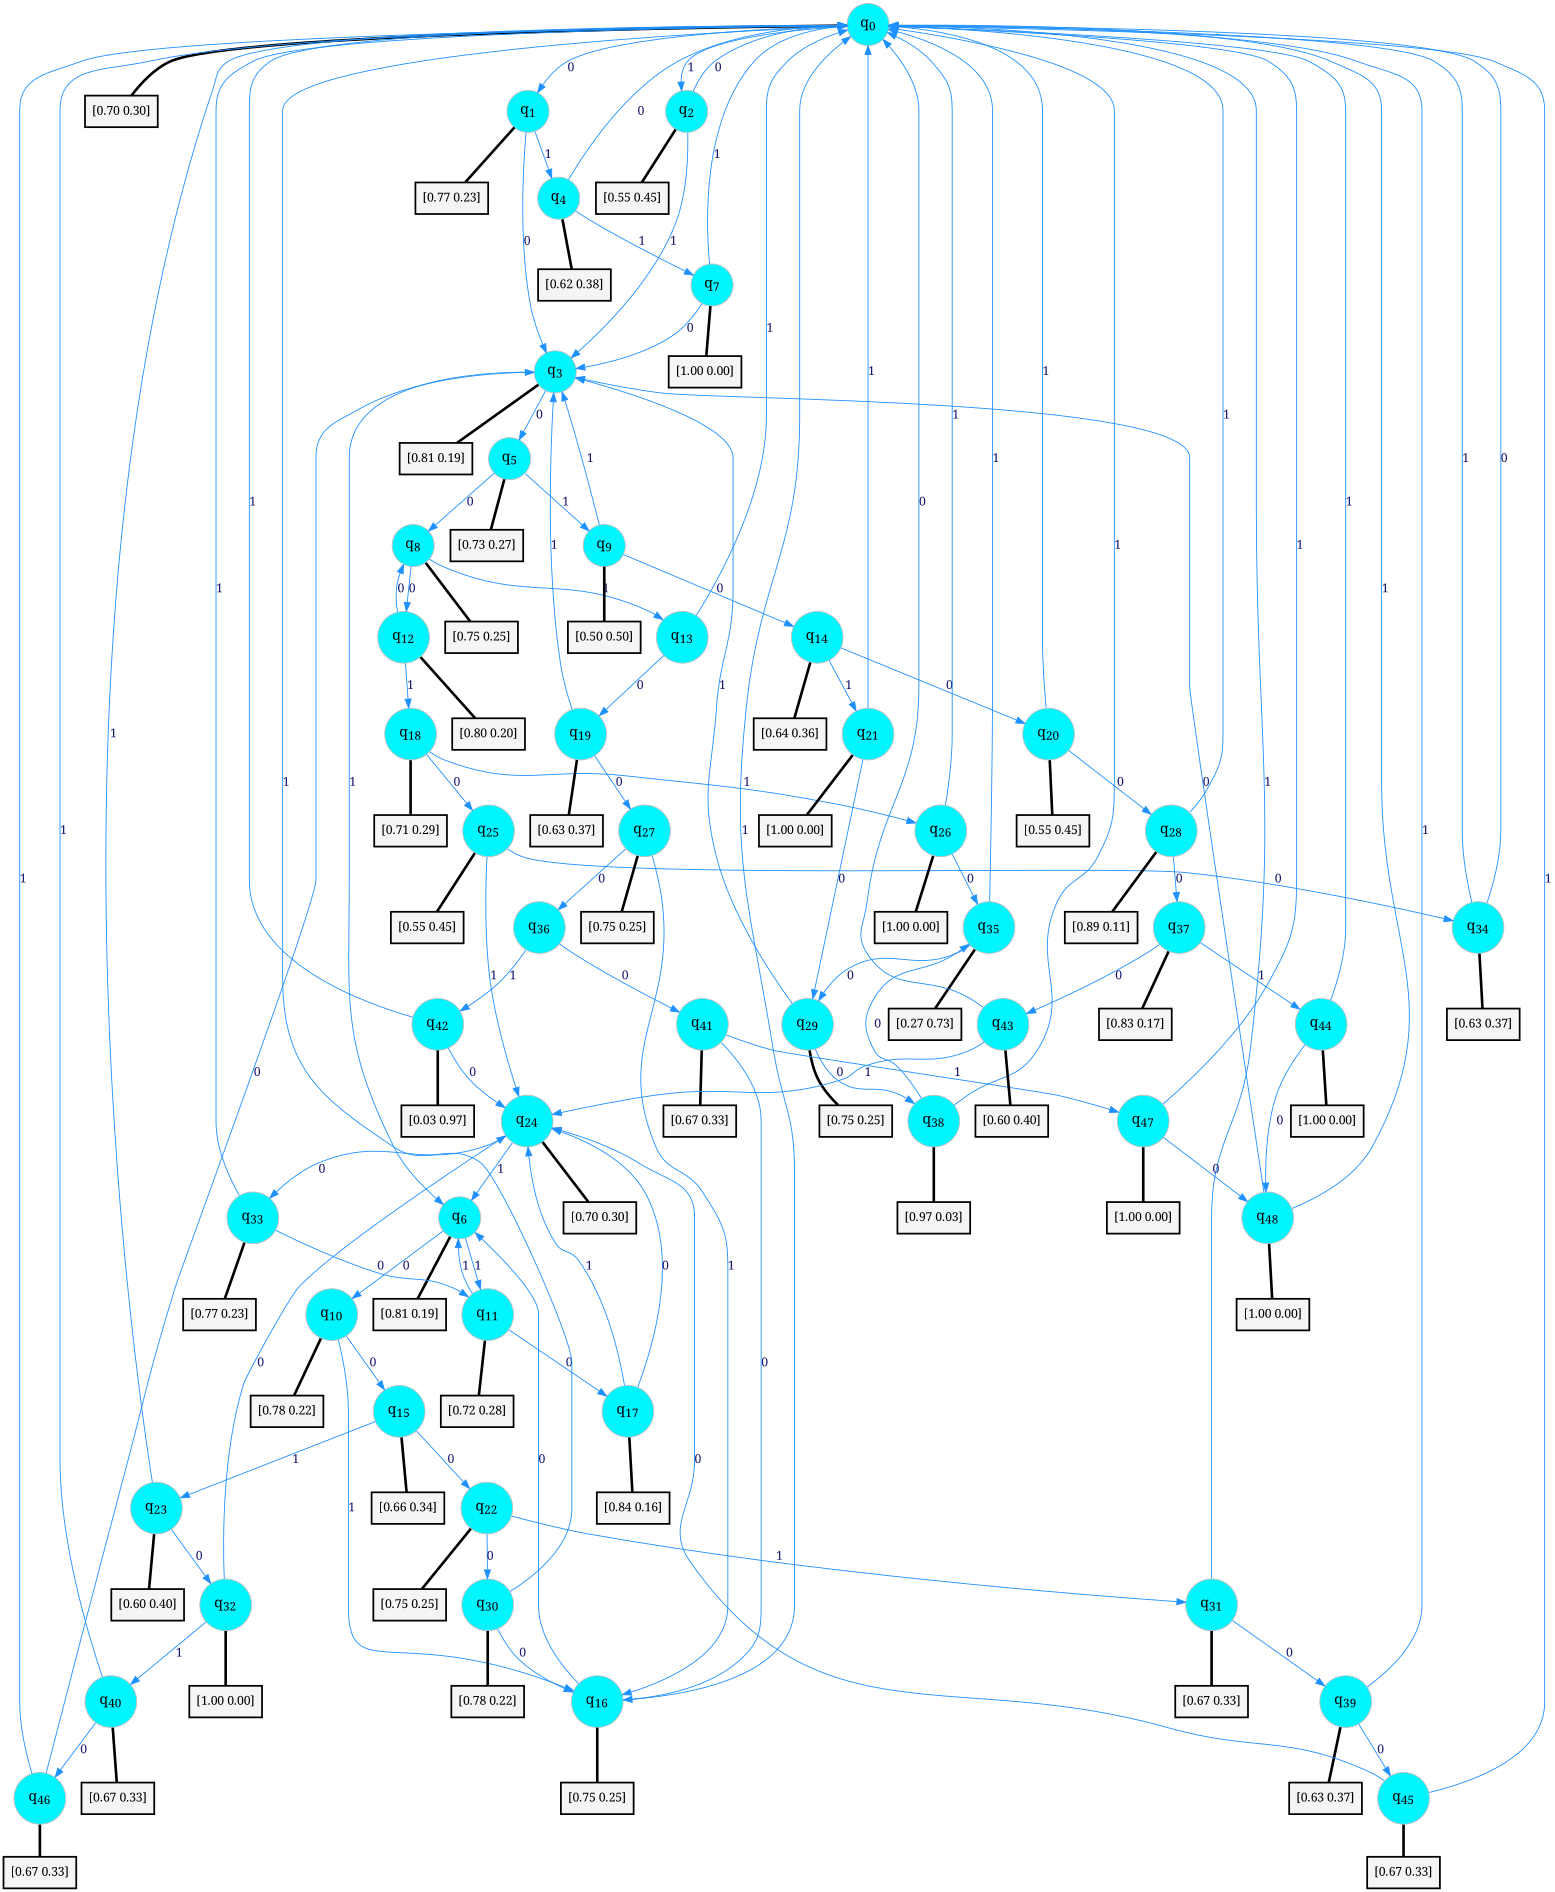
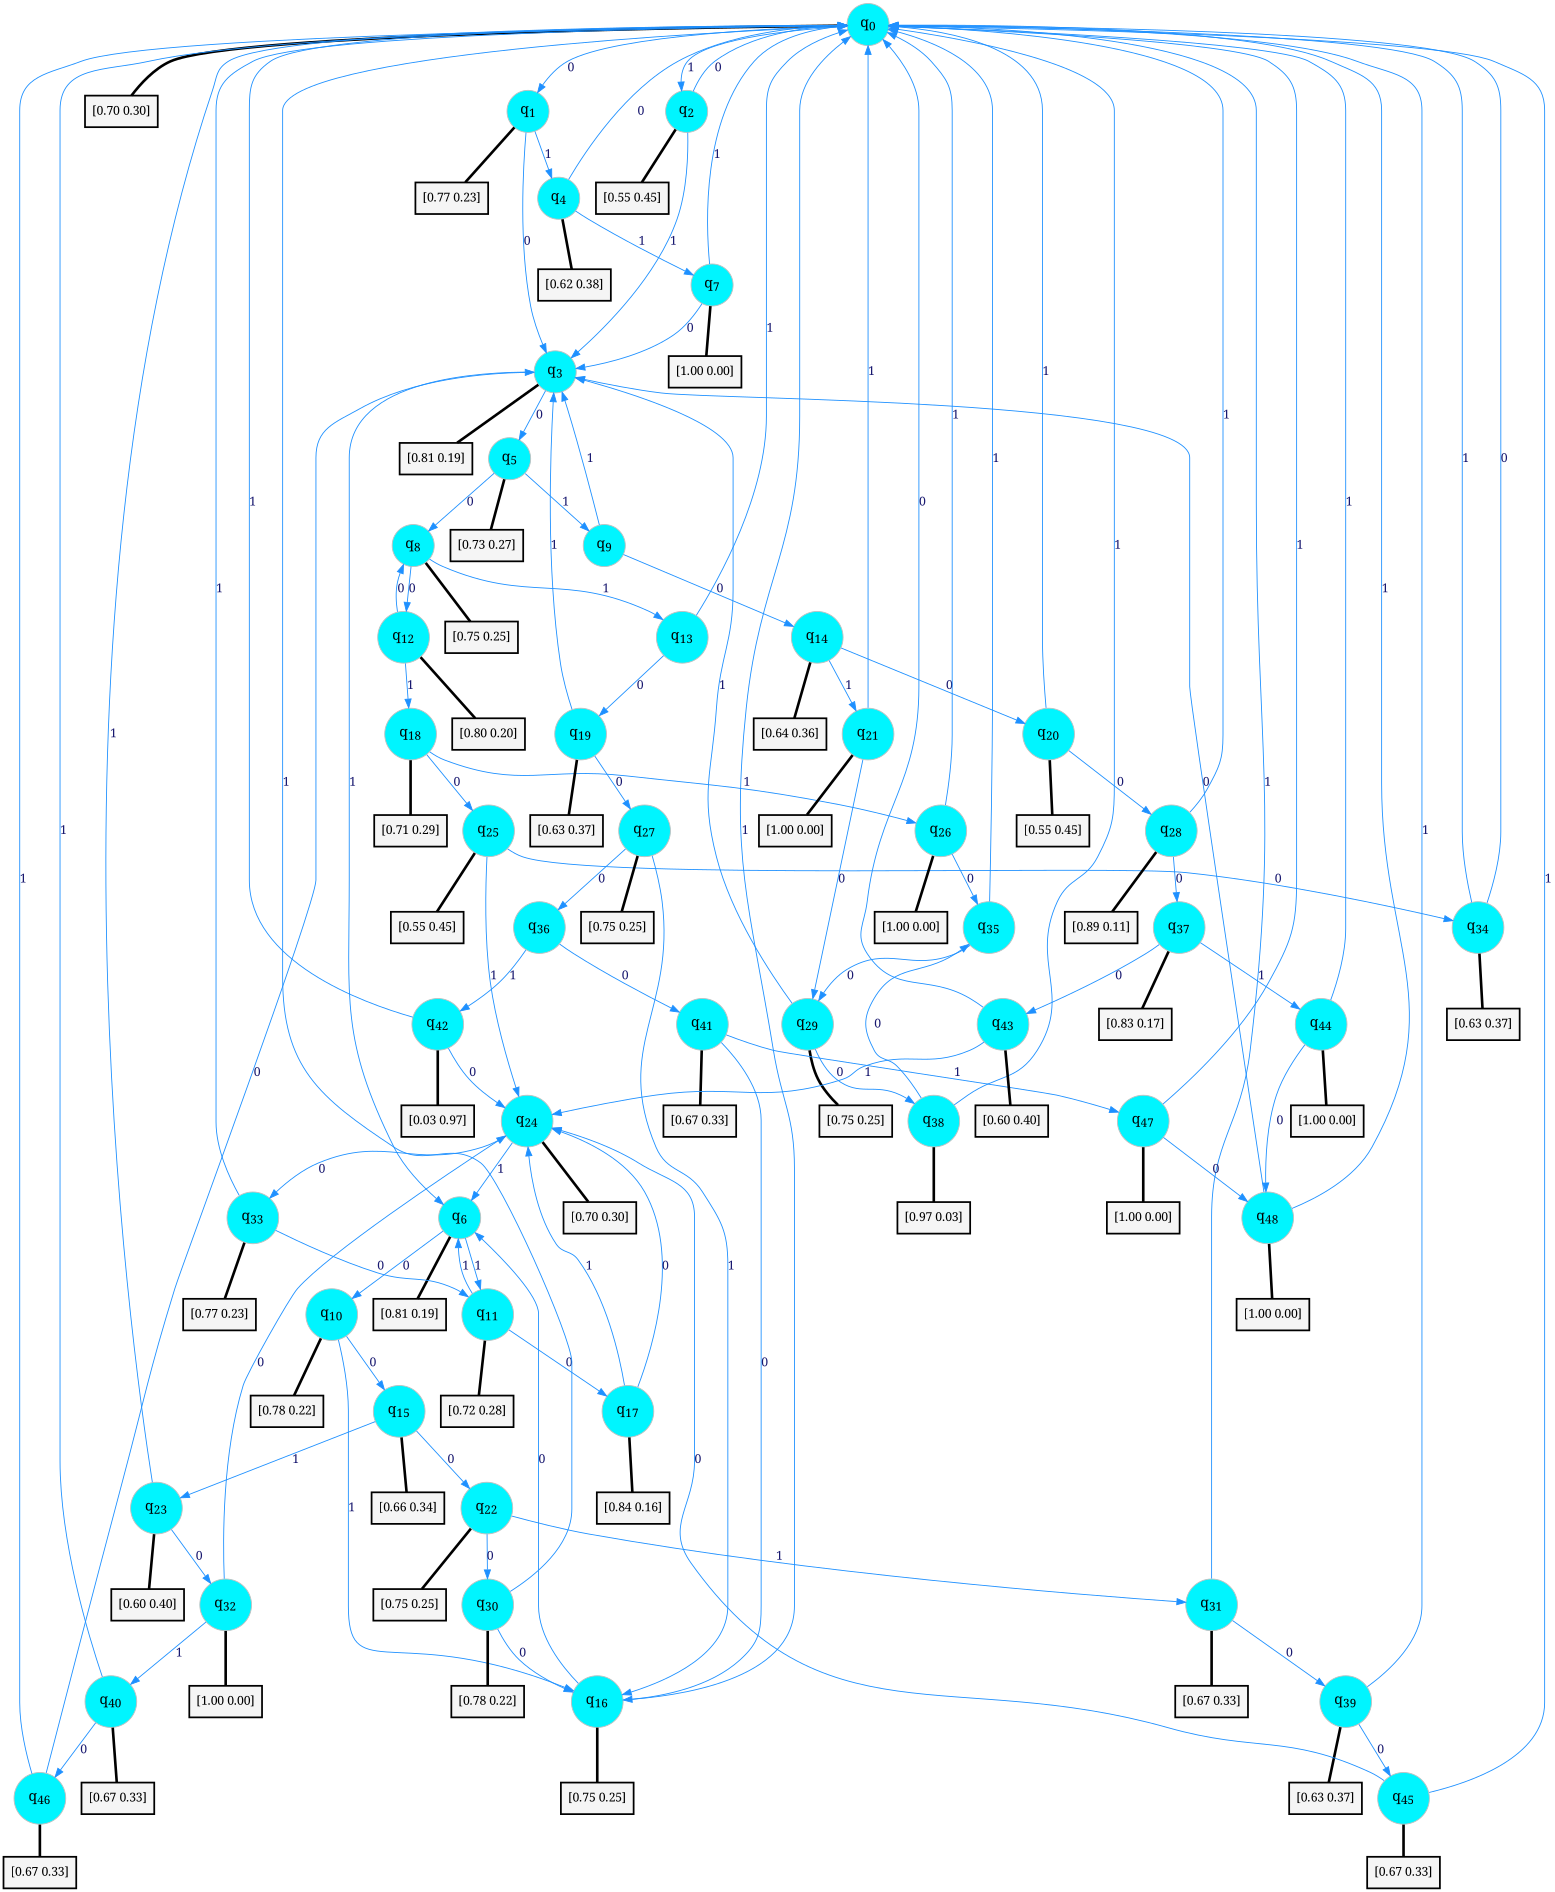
node "[0.50 0.50]": removed
node "[0.27 0.73]": removed
